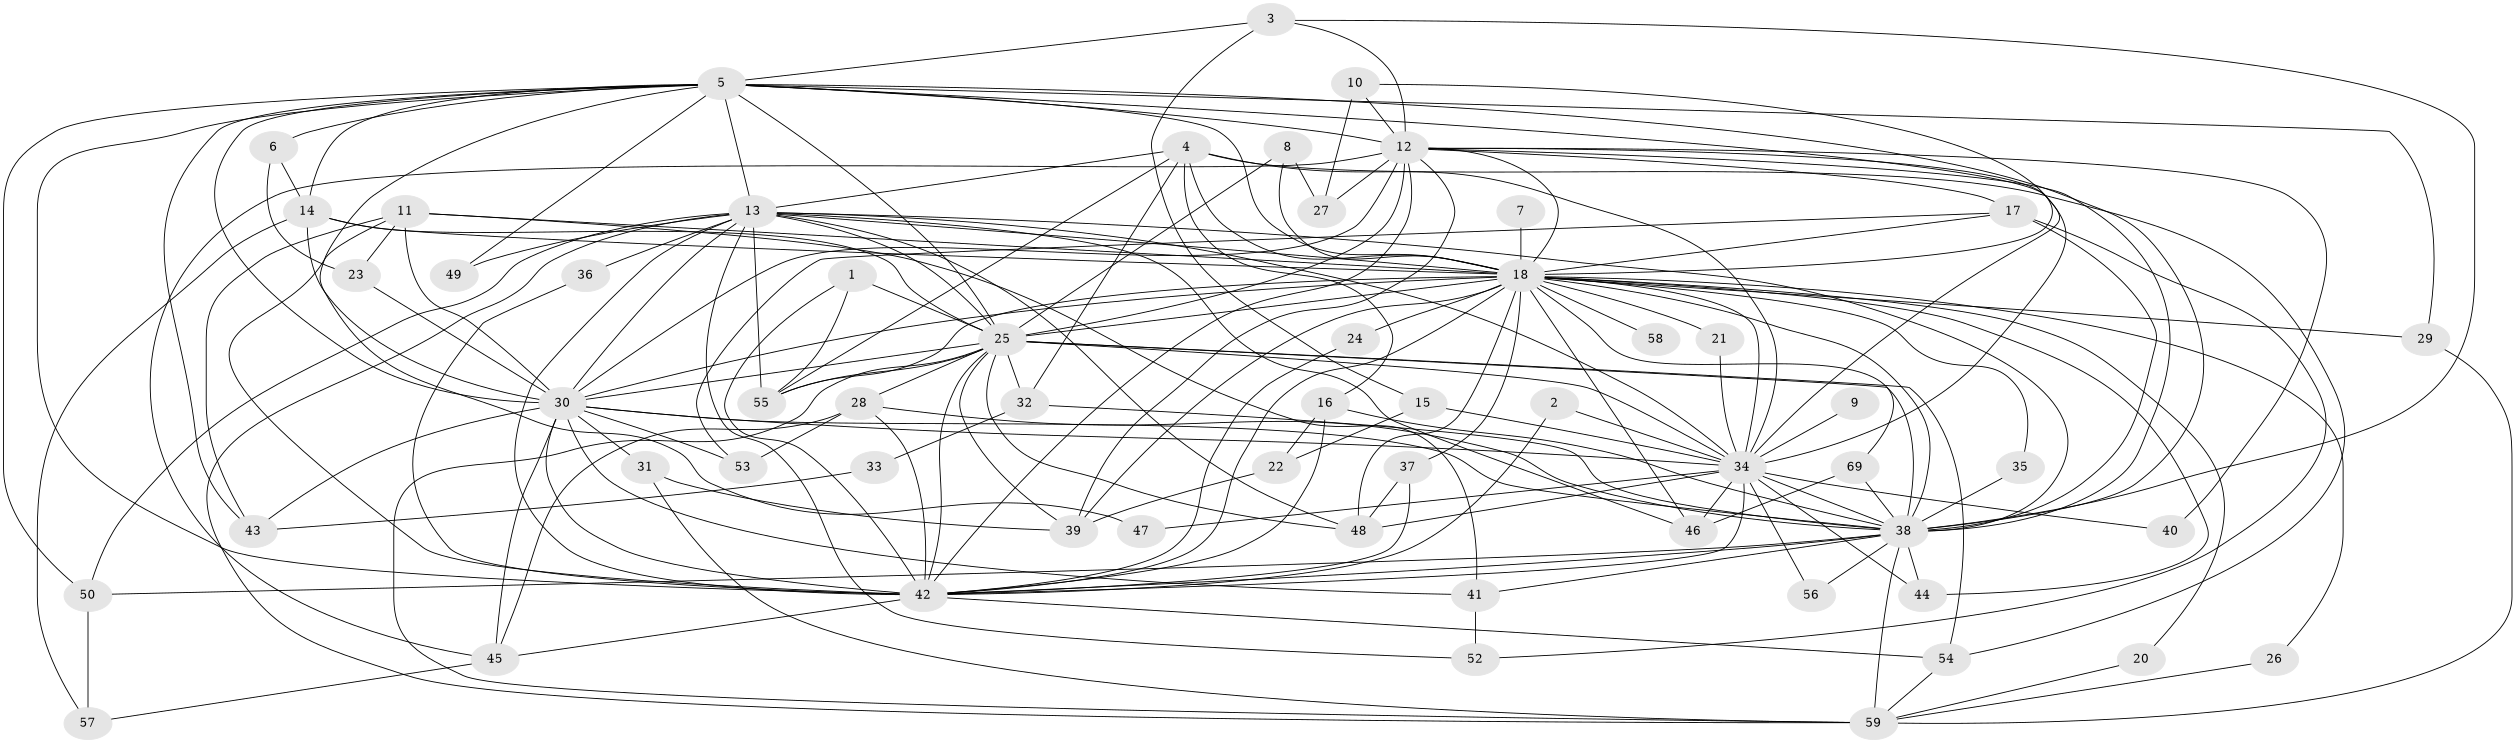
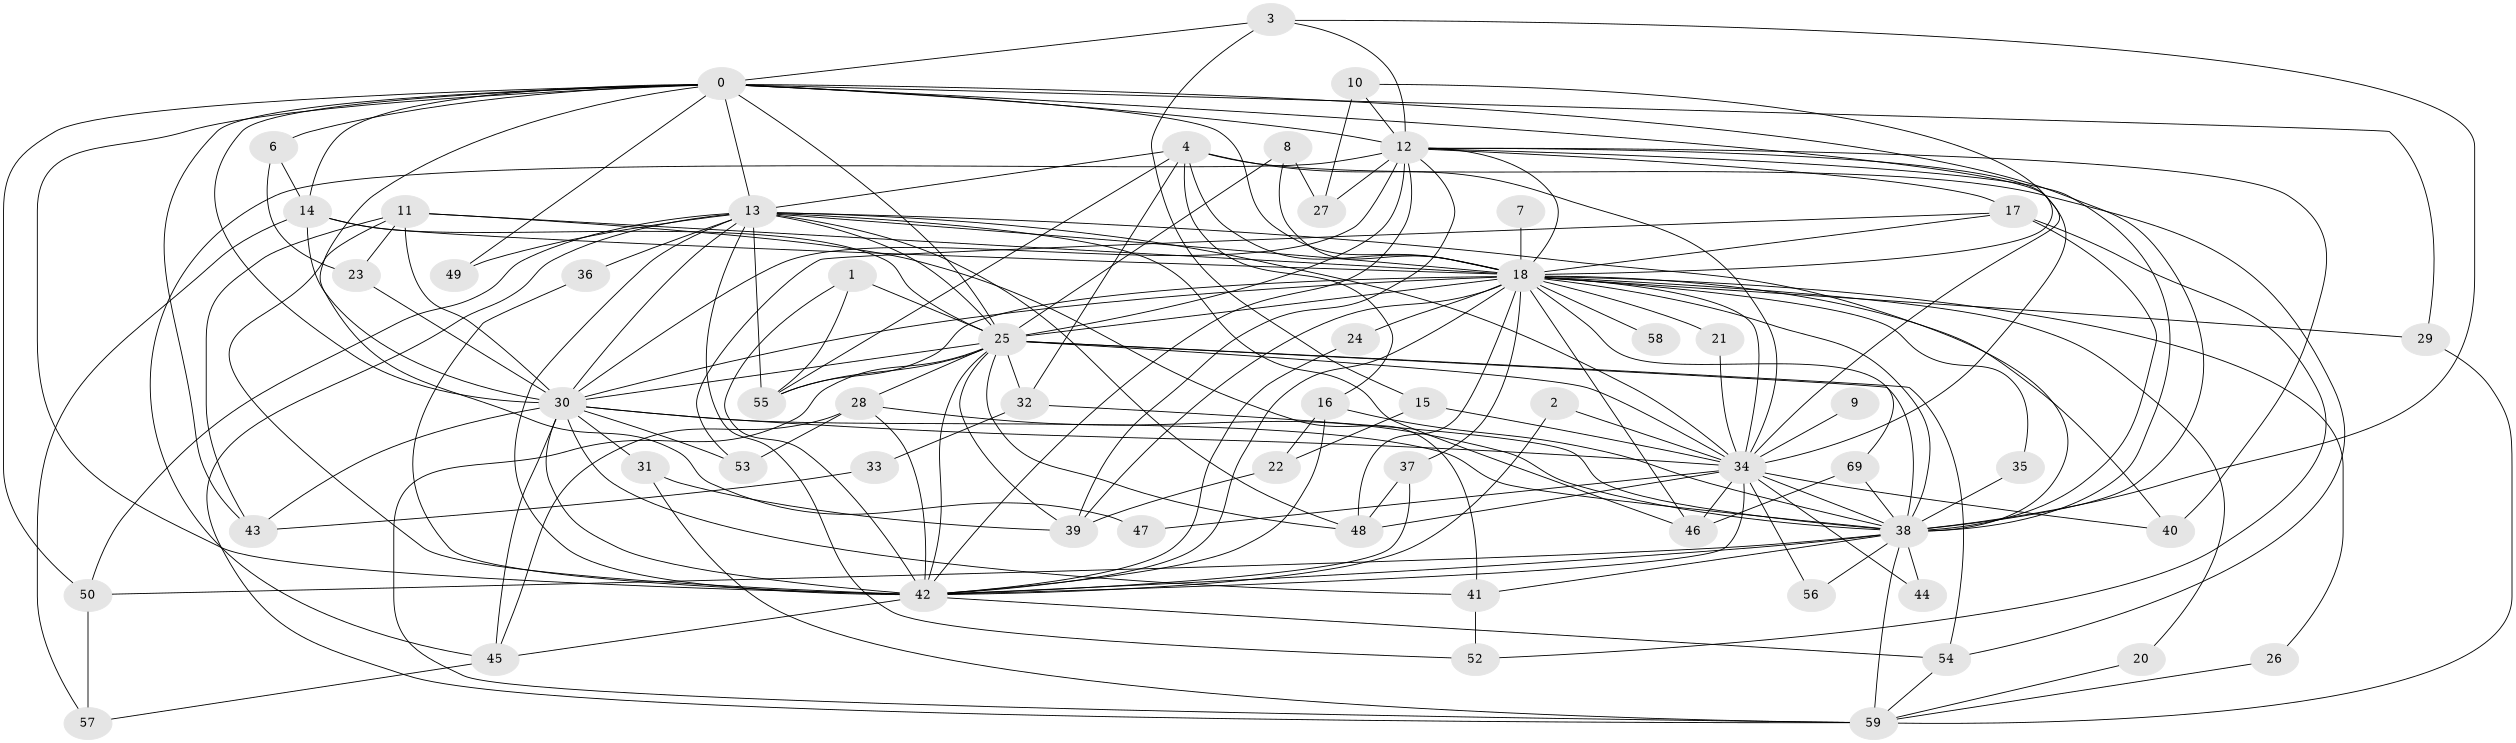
node "5": label "5" -> "0"
edge "18" -- "44": now "18" -- "40"
